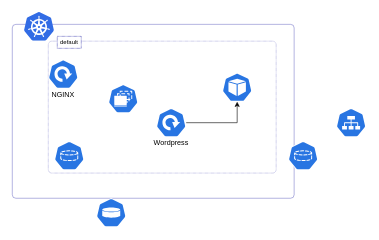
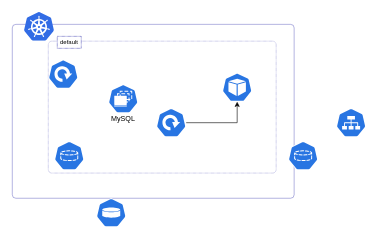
node "NGINX": removed
node "MySQL": added
node "Wordpress": removed
